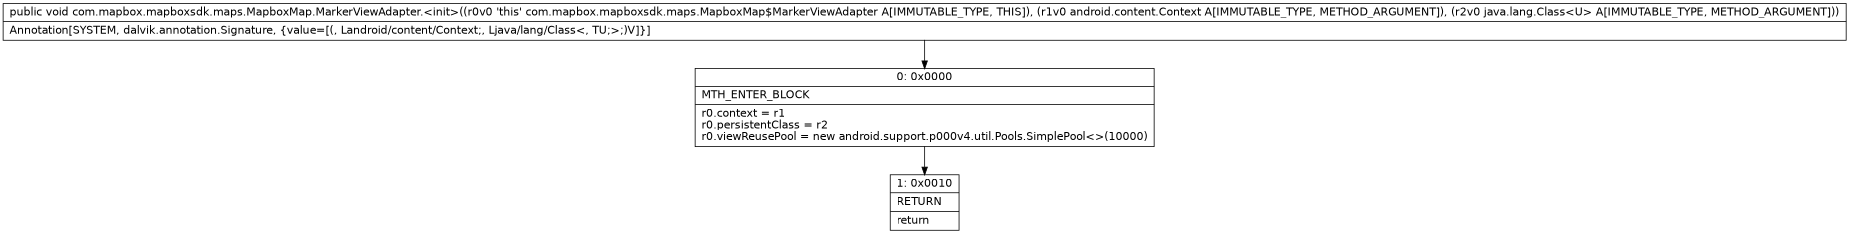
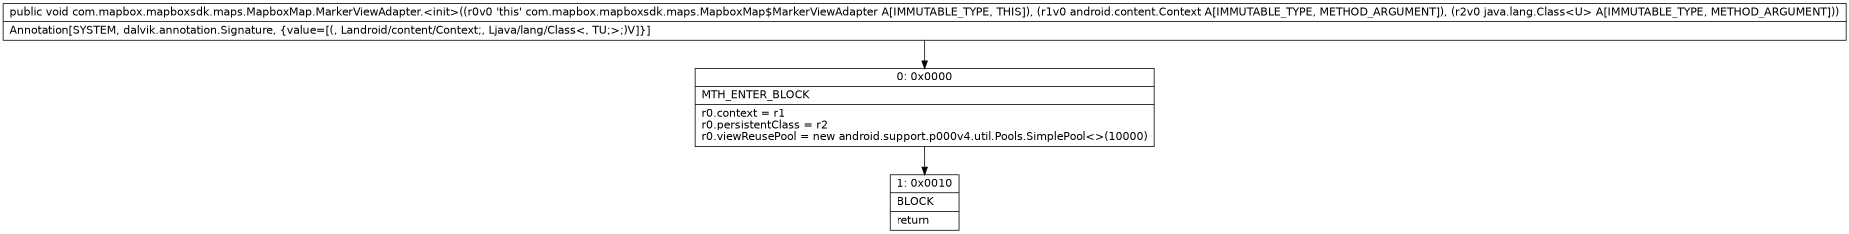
node "1: 0x0010": text "RETURN" -> "BLOCK"
